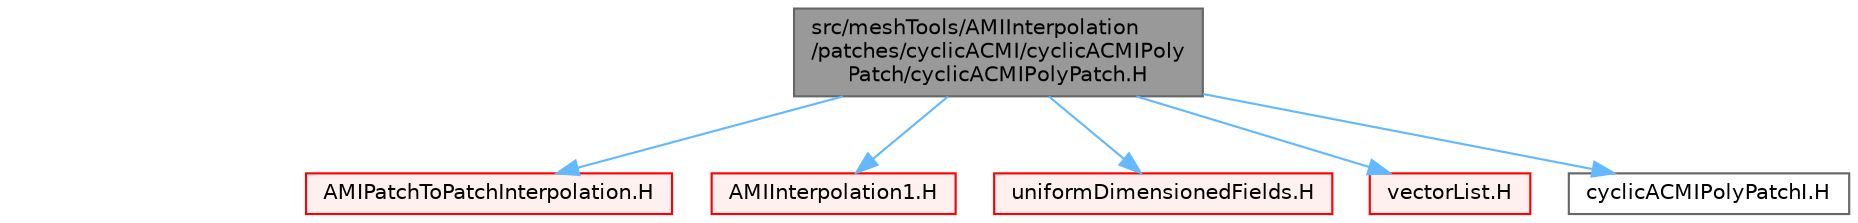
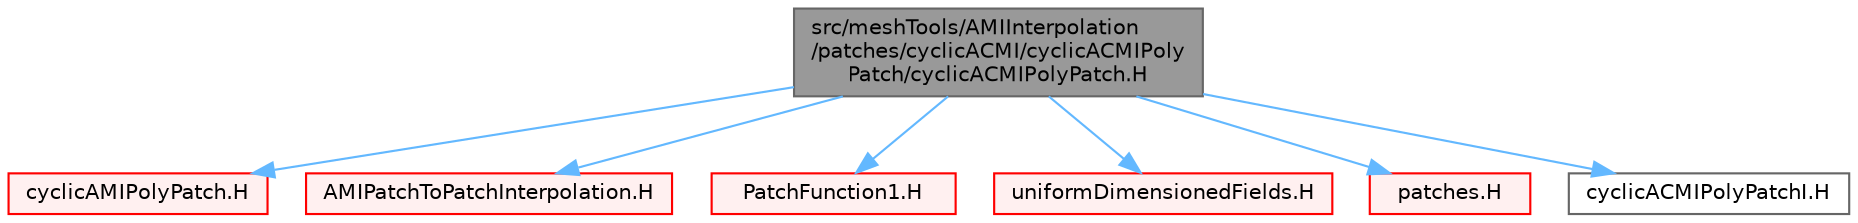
node "cyclicAMIPolyPatch.H": added
node "AMIInterpolation1.H": label "AMIInterpolation1.H" -> "PatchFunction1.H"
node "vectorList.H": label "vectorList.H" -> "patches.H"
